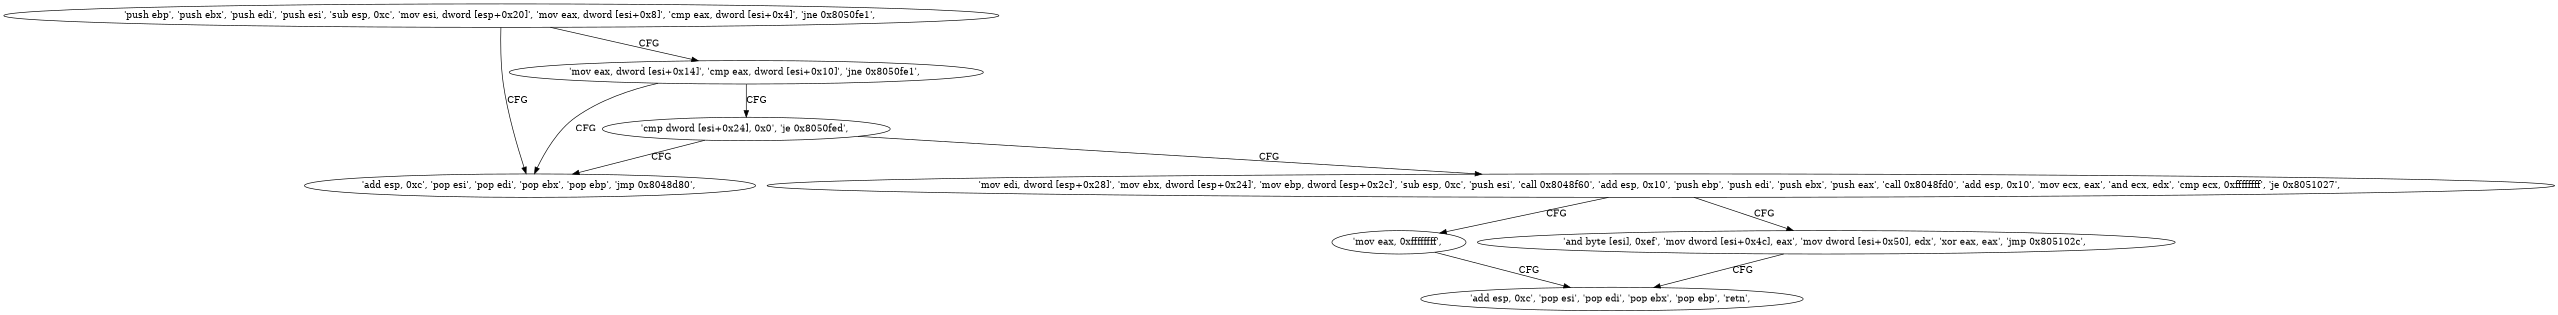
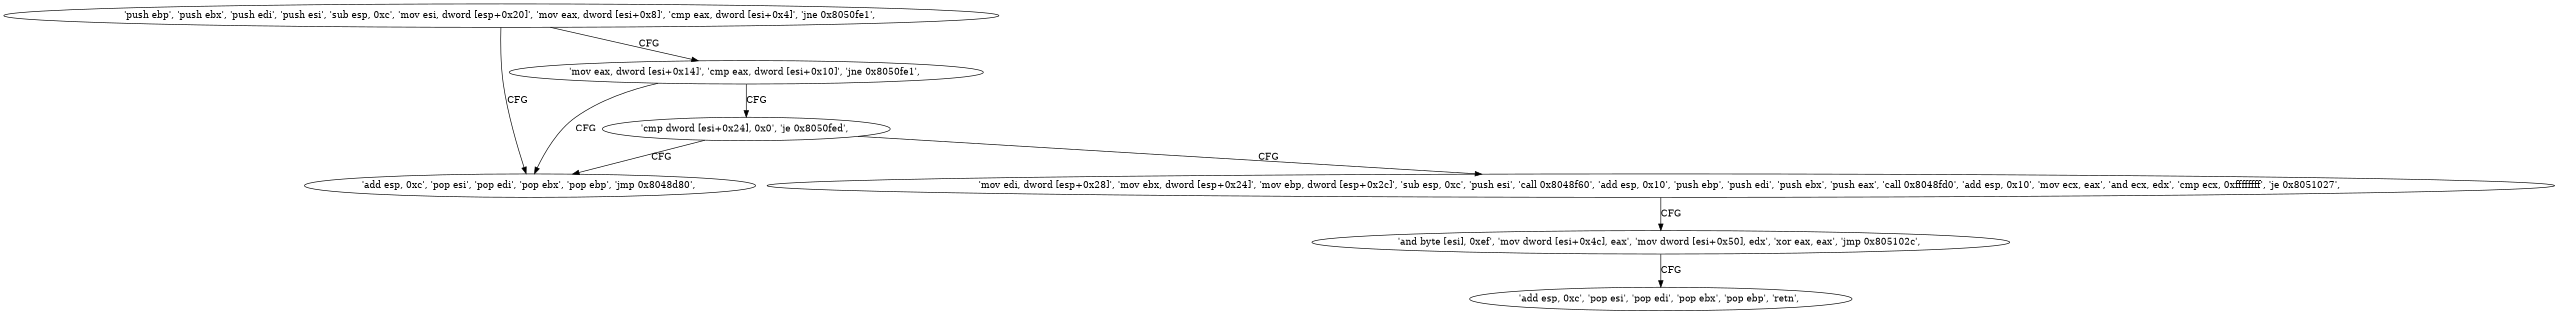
node "'mov eax, 0xffffffff',": removed
